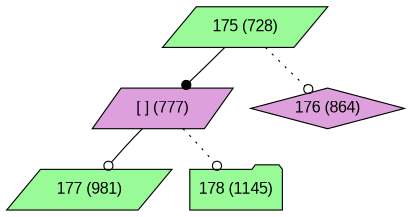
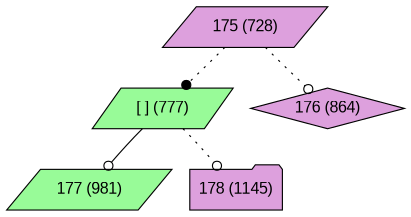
node "175 (728)": fillcolor palegreen -> plum
edge "175 (728)" -> "[ ] (777)": style solid -> dotted
node "[ ] (777)": fillcolor plum -> palegreen
node "178 (1145)": fillcolor palegreen -> plum
